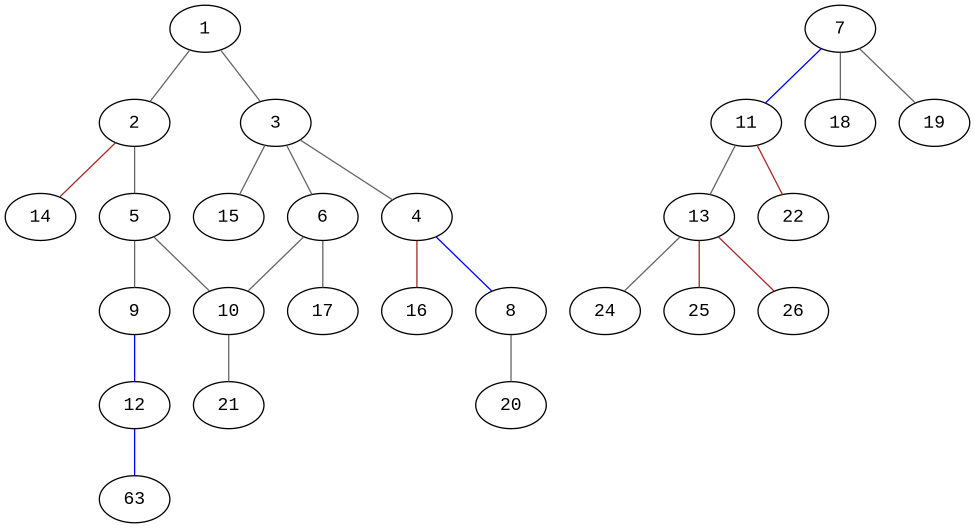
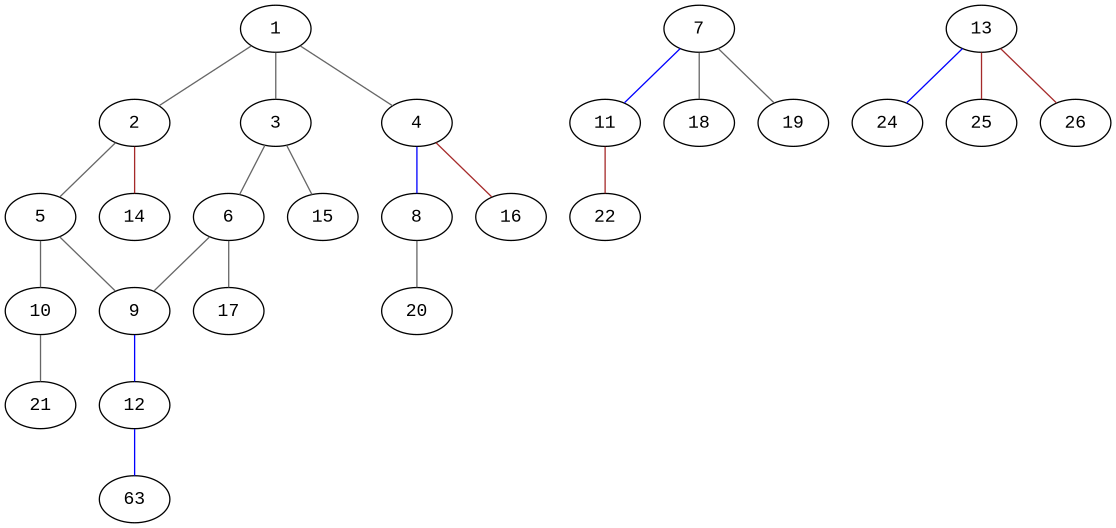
edge "3" -- "4": now "1" -- "4"
edge "11" -- "13": removed
edge "6" -- "10": now "6" -- "9"
edge "13" -- "24": color gray40 -> blue
